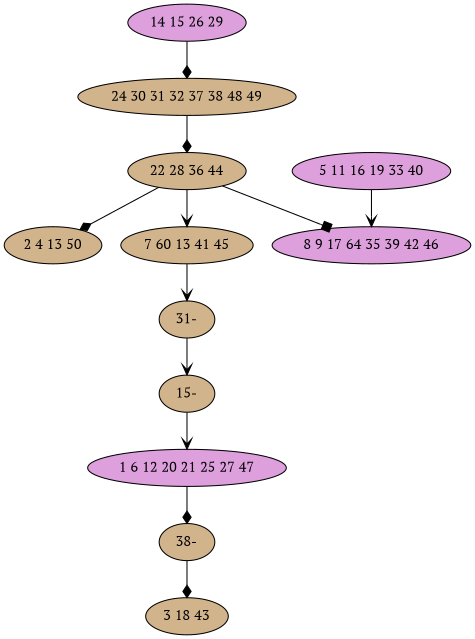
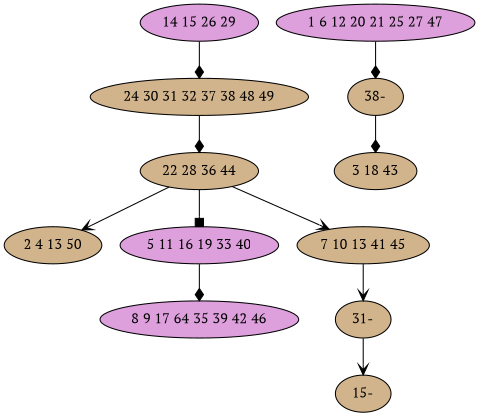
edge "5 11 16 19 33 40" -> "8 9 17 64 35 39 42 46": arrowhead vee -> diamond
edge "22 28 36 44" -> "8 9 17 64 35 39 42 46": now "22 28 36 44" -> "5 11 16 19 33 40"
edge "22 28 36 44" -> "2 4 13 50": arrowhead diamond -> vee
node "7 60 13 41 45": label "7 60 13 41 45" -> "7 10 13 41 45"
edge "15-" -> "1 6 12 20 21 25 27 47": removed
